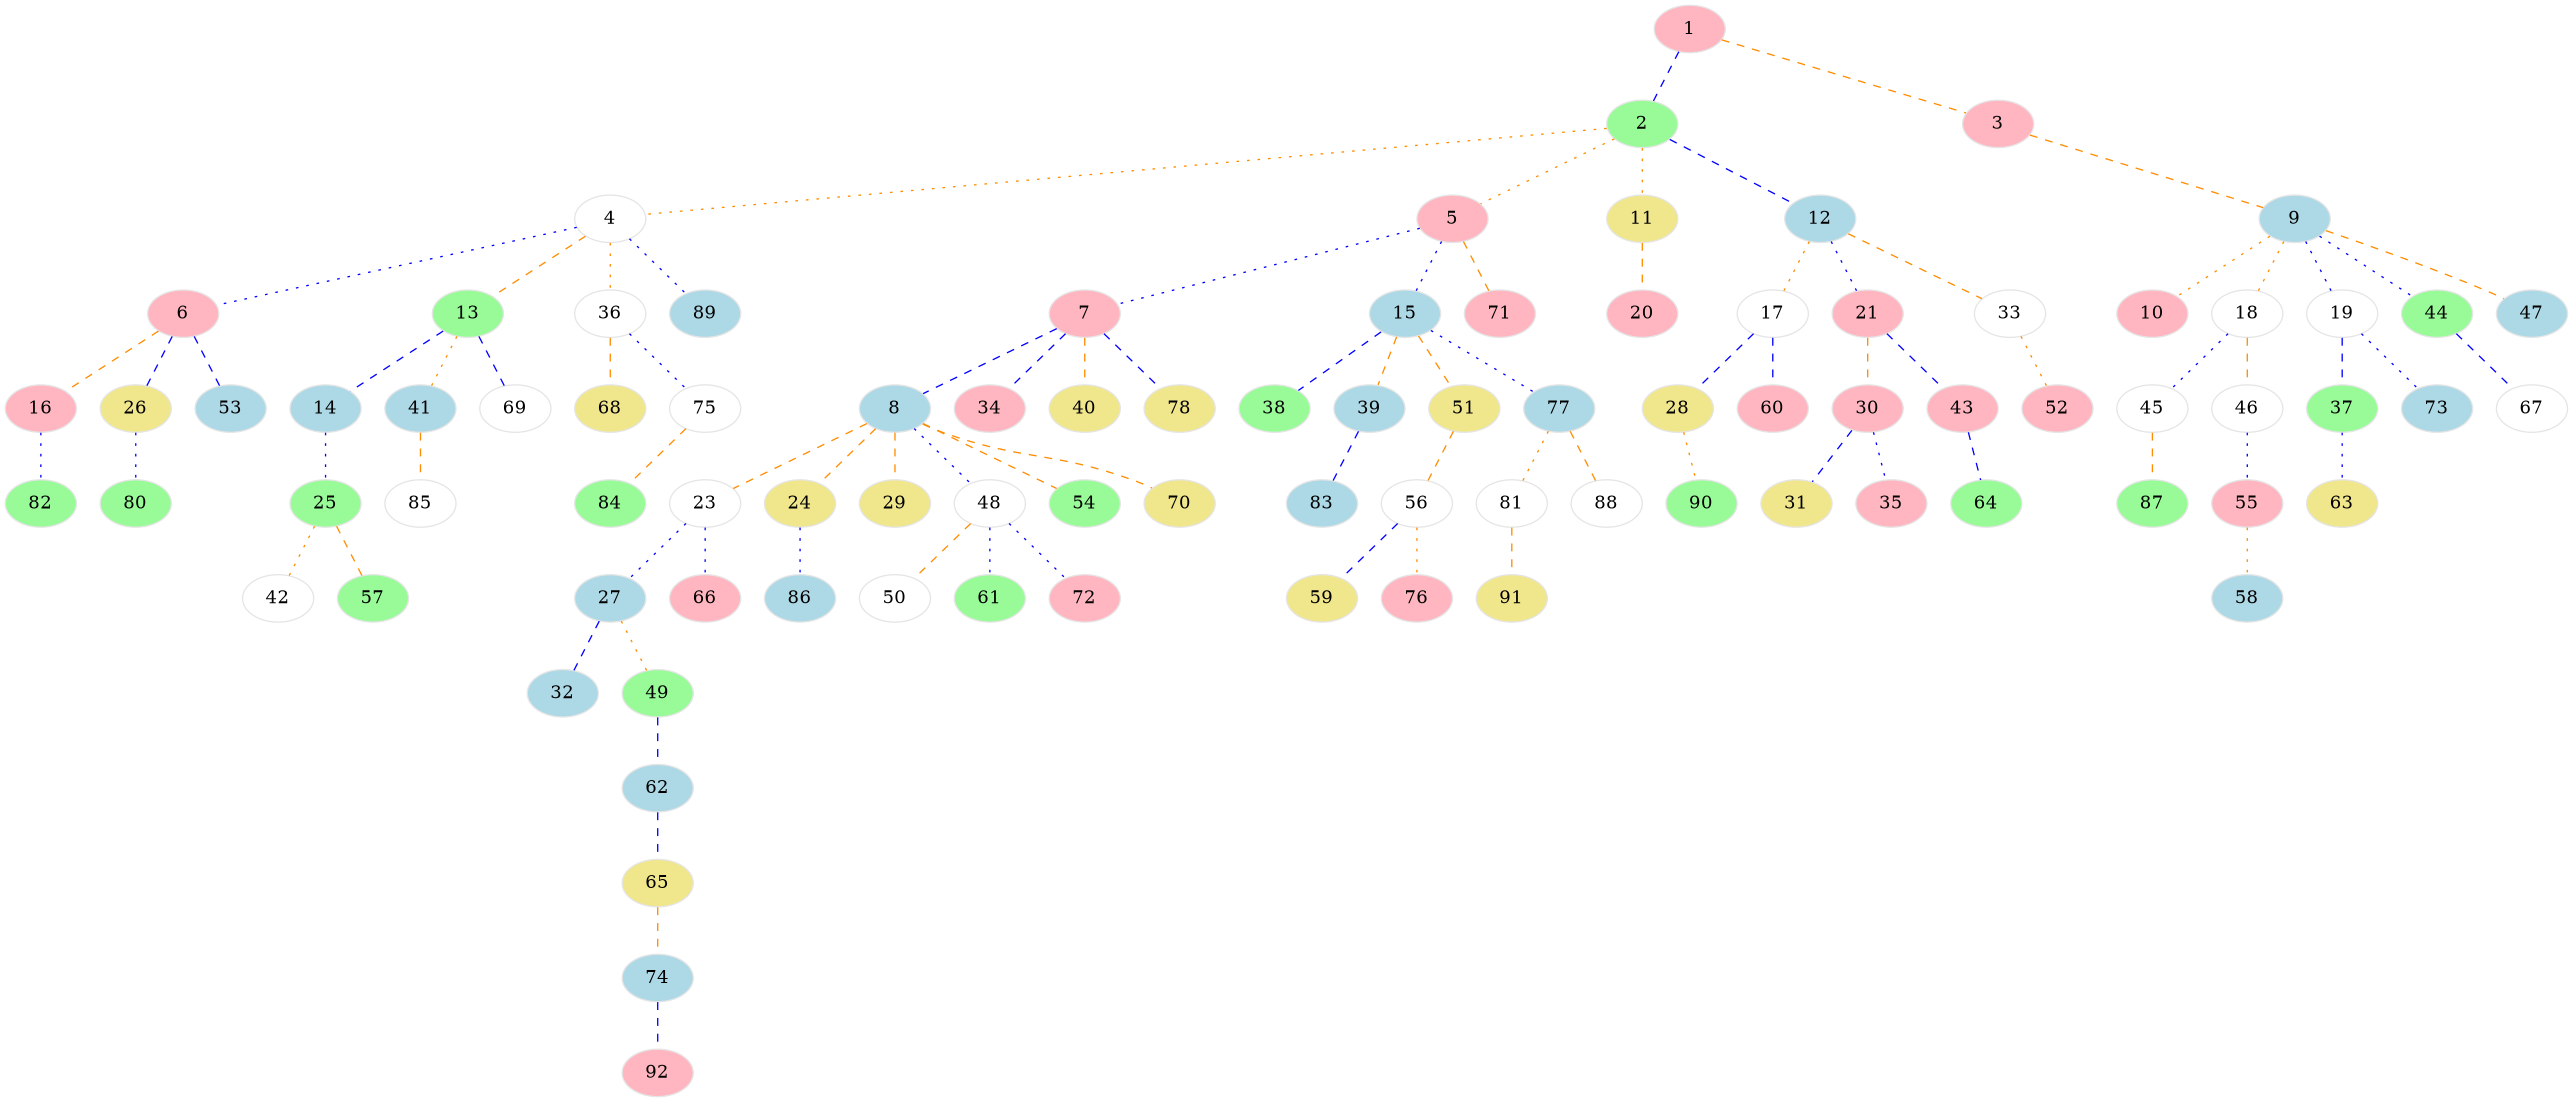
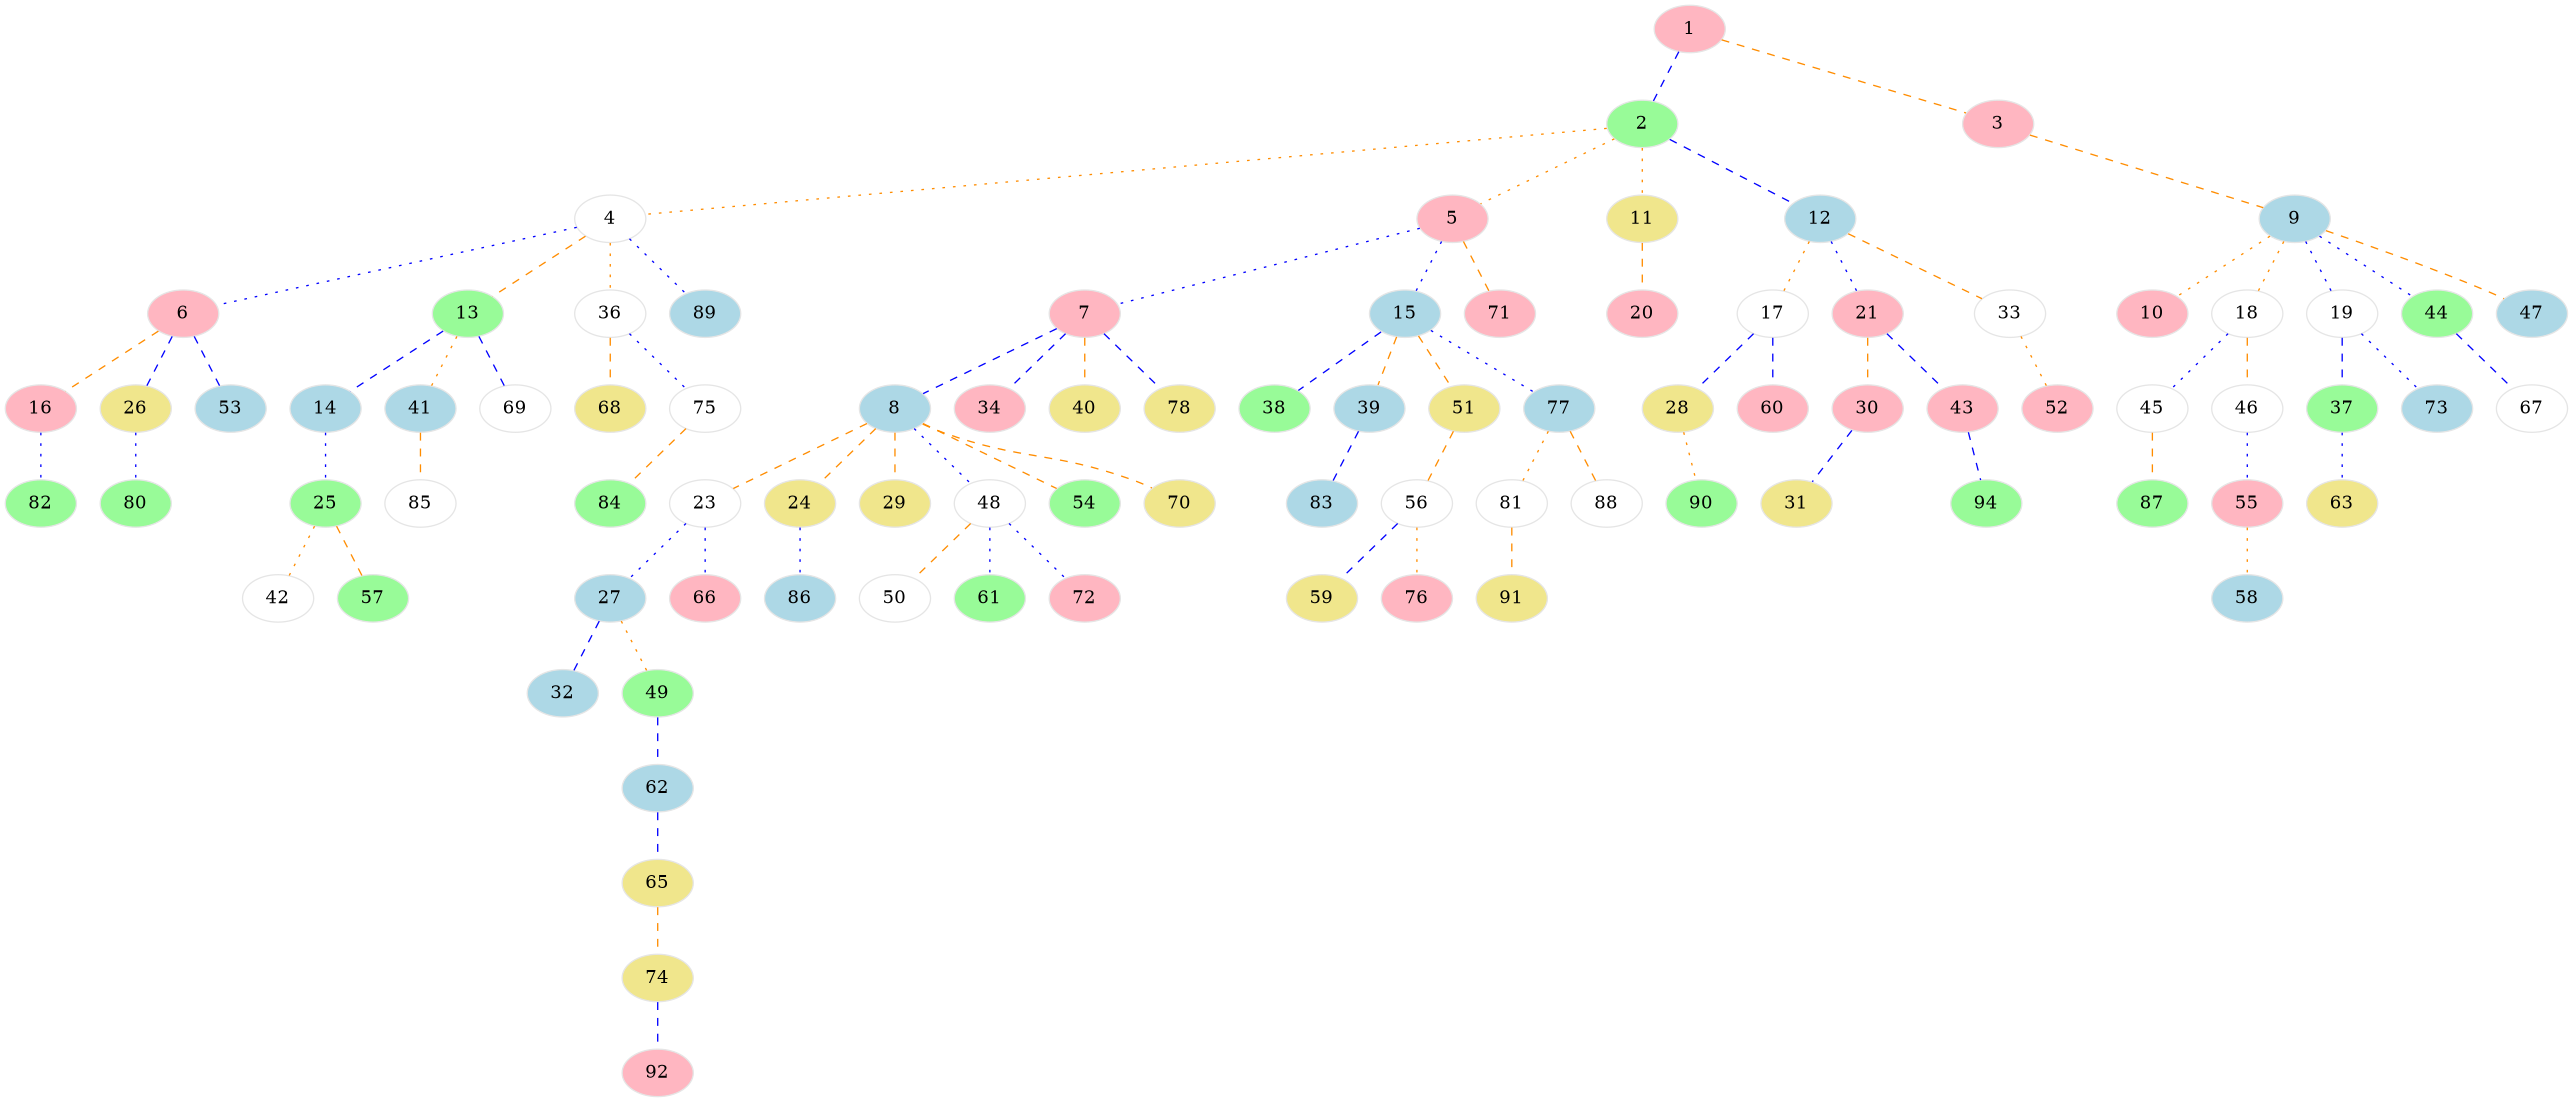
node "35": removed
node "64": label "64" -> "94"
node "74": fillcolor lightblue -> khaki
